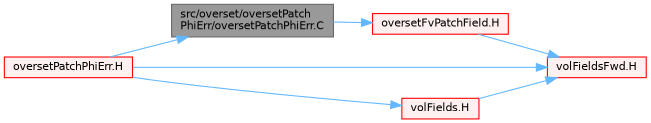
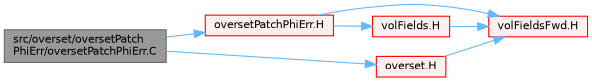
node "oversetFvPatchField.H": label "oversetFvPatchField.H" -> "overset.H"
edge "oversetPatchPhiErr.H" -> "src/overset/oversetPatch PhiErr/oversetPatchPhiErr.C": reversed
